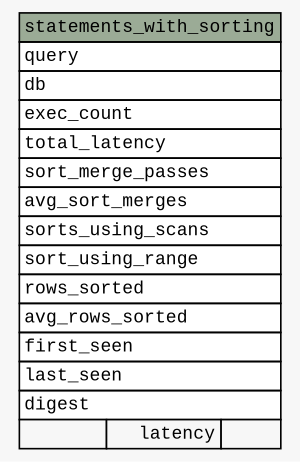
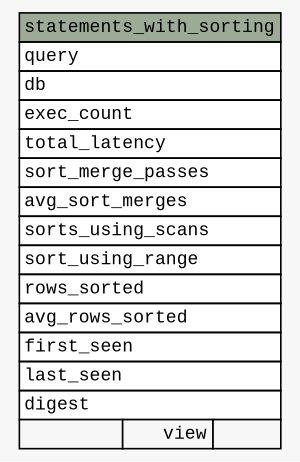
node "statements_with_sorting": text "latency" -> "view"
